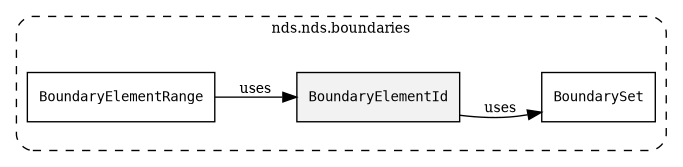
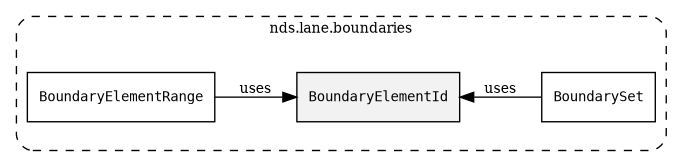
cluster "nds.nds.boundaries": label "nds.nds.boundaries" -> "nds.lane.boundaries"
edge "BoundaryElementId" -> "BoundarySet": reversed
